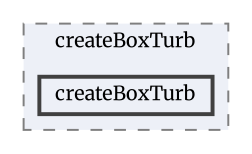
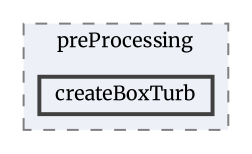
cluster "createBoxTurb": label "createBoxTurb" -> "preProcessing"
